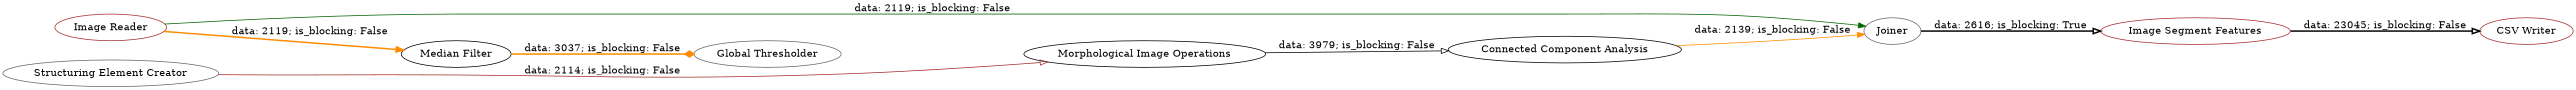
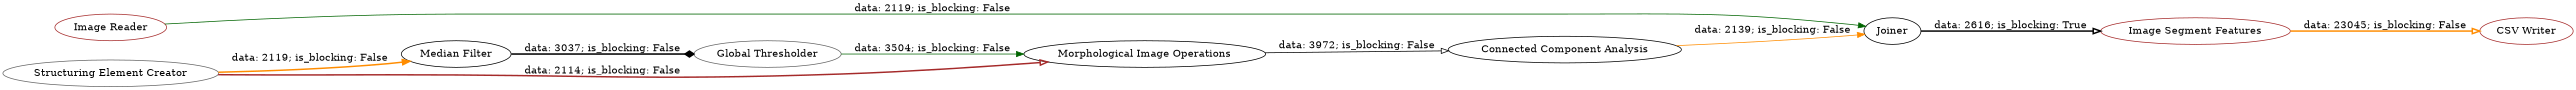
node "Joiner": color gray40 -> black
edge "Image Segment Features" -> "CSV Writer": color black -> darkorange
edge "Image Reader" -> "Median Filter": now "Structuring Element Creator" -> "Median Filter"
edge "Morphological Image Operations" -> "Connected Component Analysis": label "data: 3979; is_blocking: False" -> "data: 3972; is_blocking: False"
edge "Median Filter" -> "Global Thresholder": color darkorange -> black
edge "Global Thresholder" -> "Morphological Image Operations": added, label "data: 3504; is_blocking: False"
edge "Structuring Element Creator" -> "Morphological Image Operations": style solid -> bold
